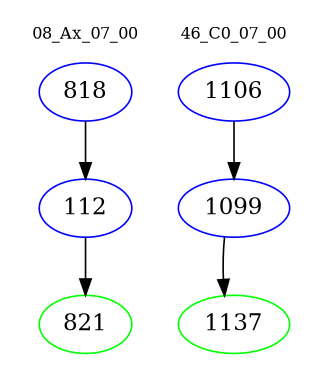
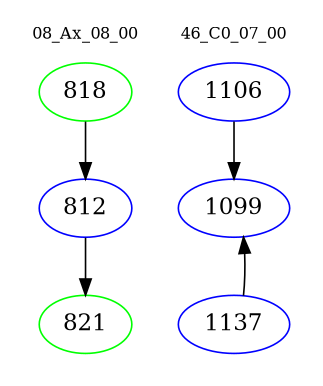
cluster "08_Ax_07_00": label "08_Ax_07_00" -> "08_Ax_08_00"
node "818": color blue -> green
node "112": label "112" -> "812"
edge "1099" -> "1137": reversed
node "1137": color green -> blue
